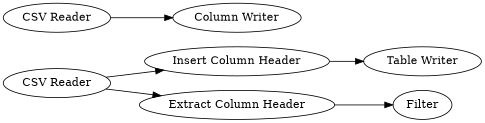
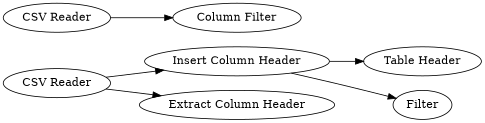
node "Column Writer": label "Column Writer" -> "Column Filter"
node "Table Writer": label "Table Writer" -> "Table Header"
edge "Extract Column Header" -> "Filter": now "Insert Column Header" -> "Filter"
